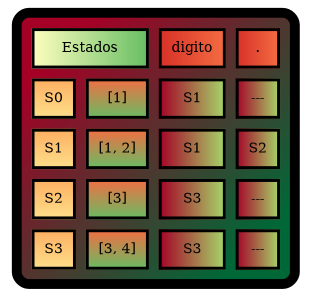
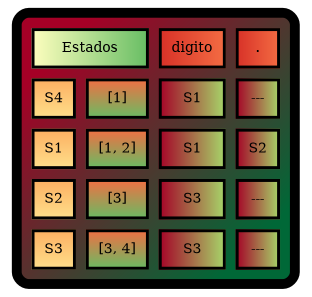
node "Estados": text "S0" -> "S4"
